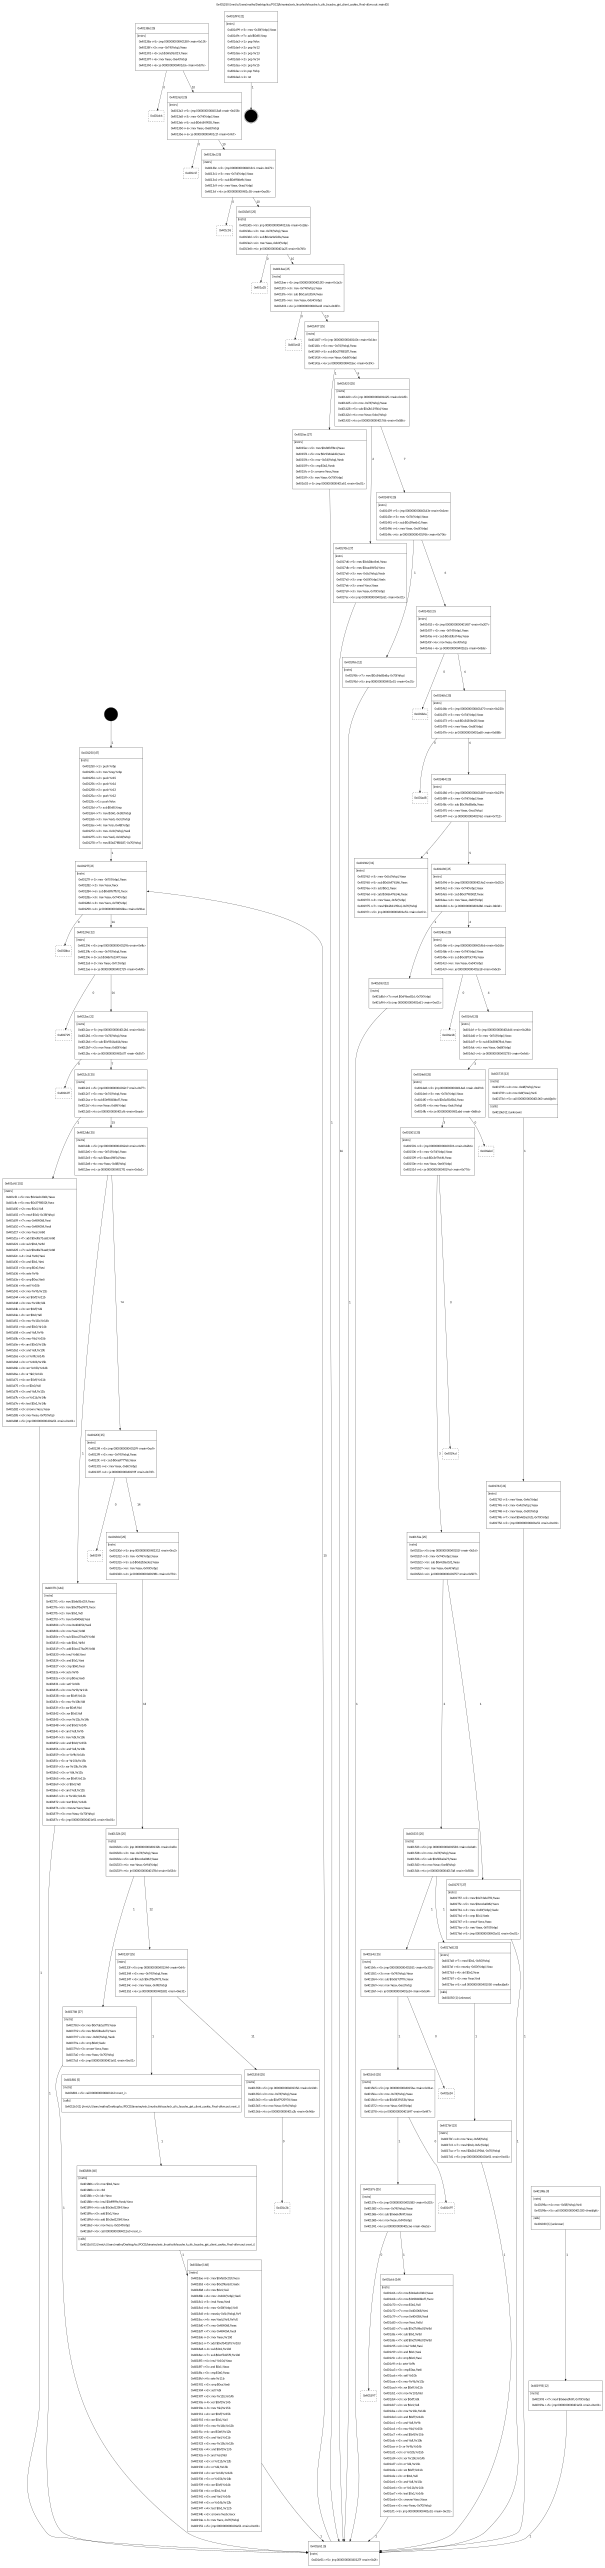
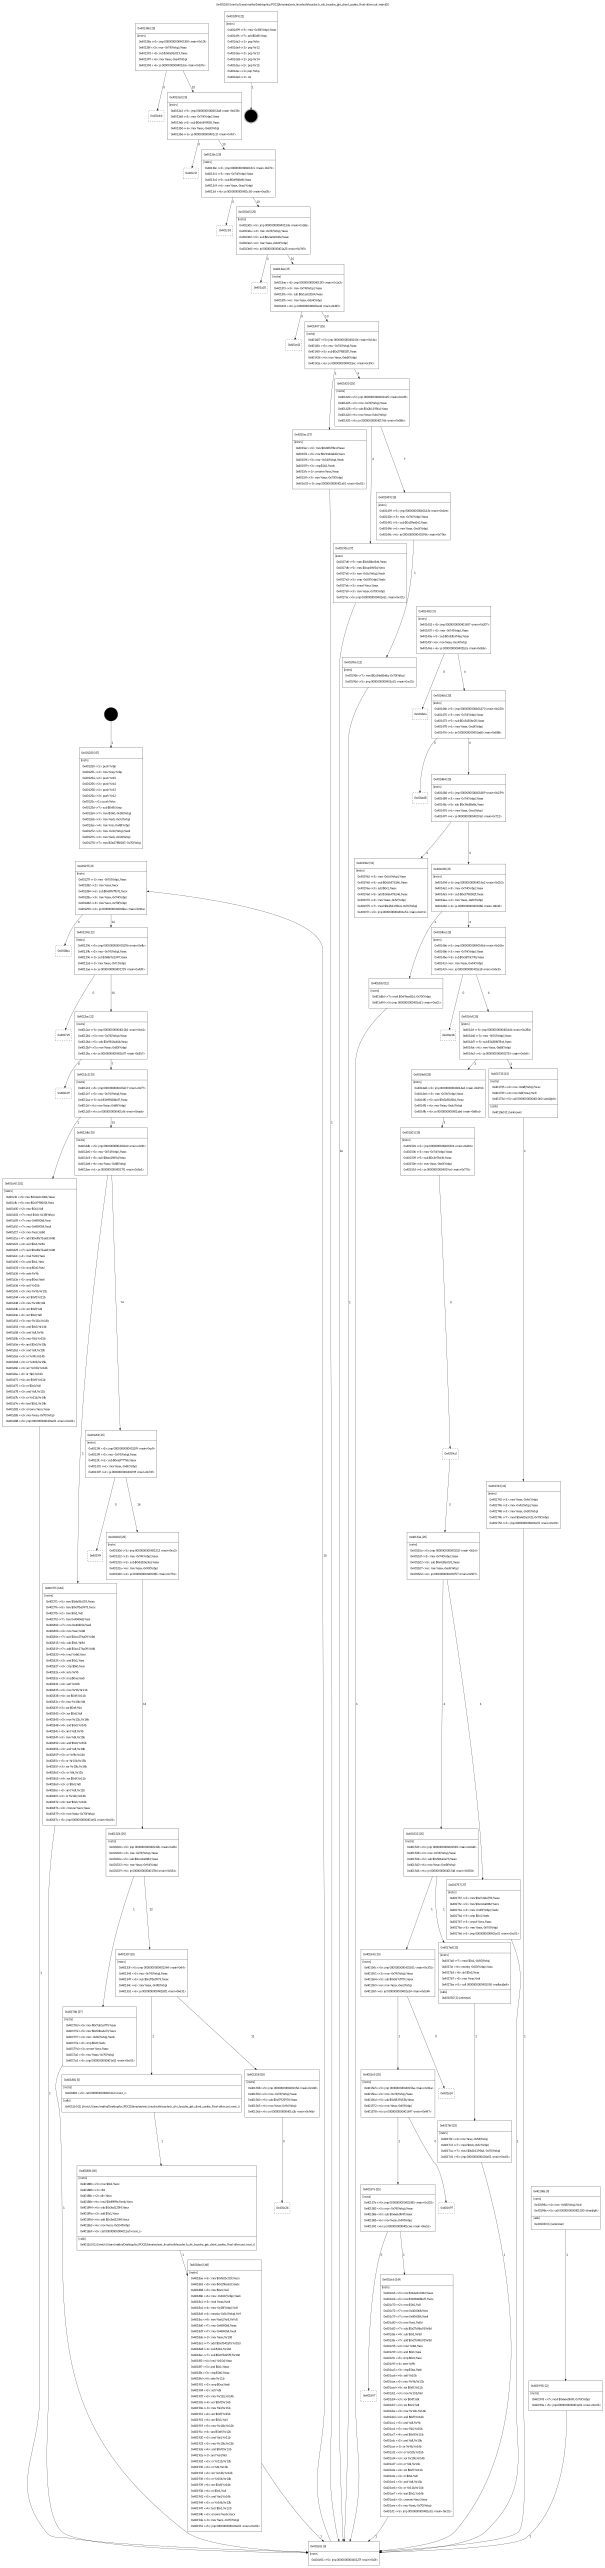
edge "0x401439 [25]" -> "0x401452 [25]": removed, label "6"
edge "0x401250 [47]" -> "0x40127f [23]": removed, label "1"
edge "0x4014cf [25]" -> "0x401735 [13]": added, label "1"
node "0x401abd": removed
edge "0x401501 [25]" -> "0x40151a [25]": now "0x4019cd" -> "0x40151a [25]"
